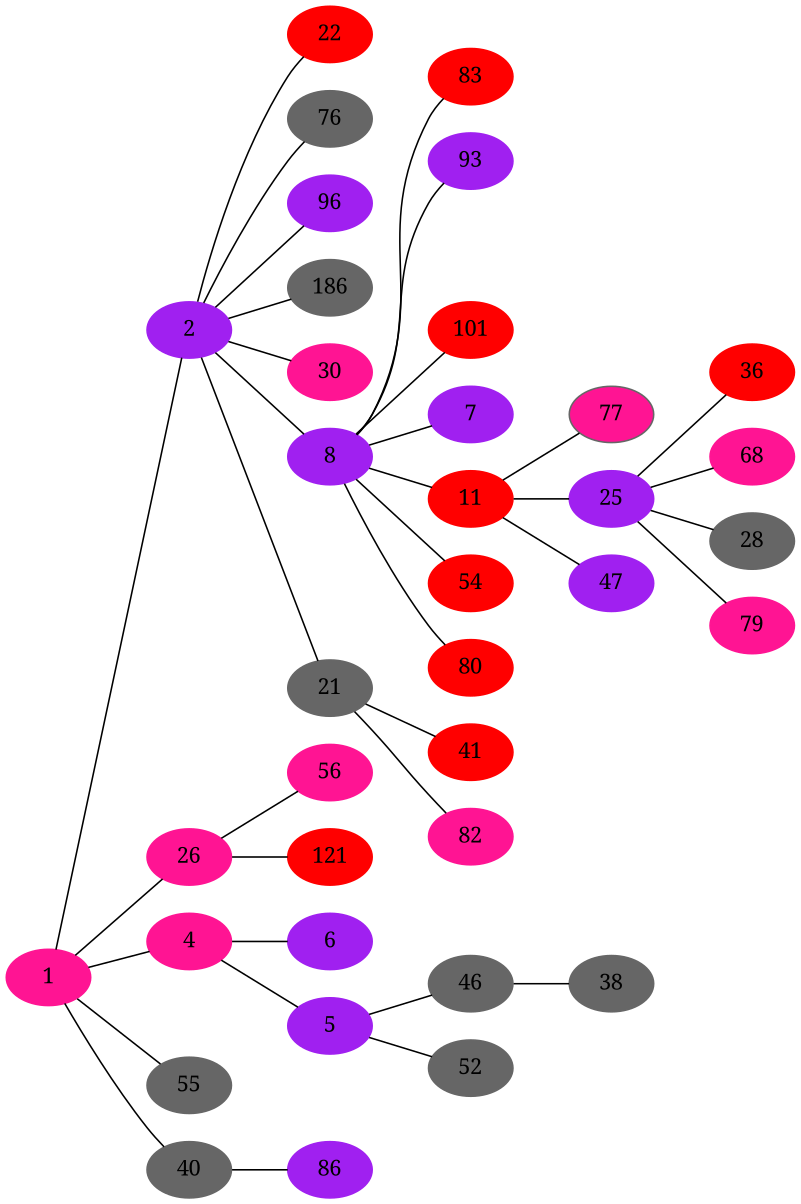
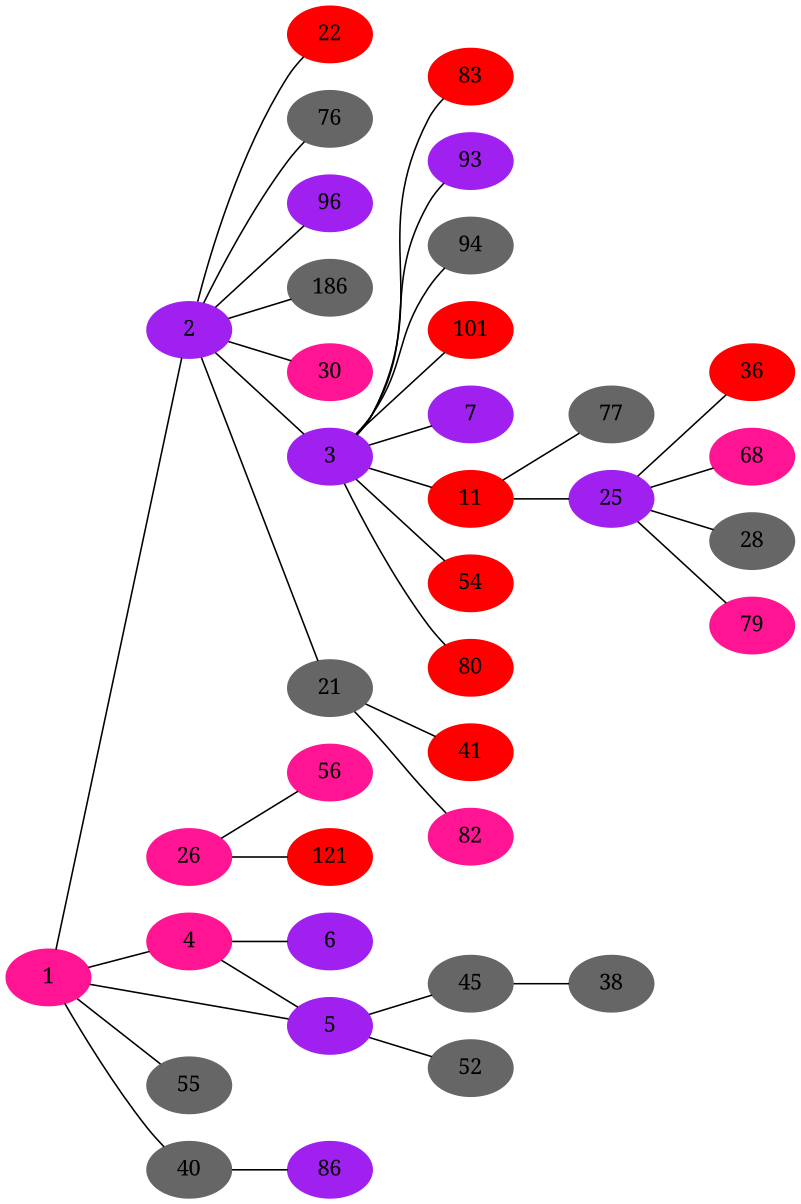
node "94": added
node "77": fillcolor deeppink -> gray40
node "8": label "8" -> "3"
node "47": removed
edge "26" -- "1": now "5" -- "1"
node "46": label "46" -> "45"
